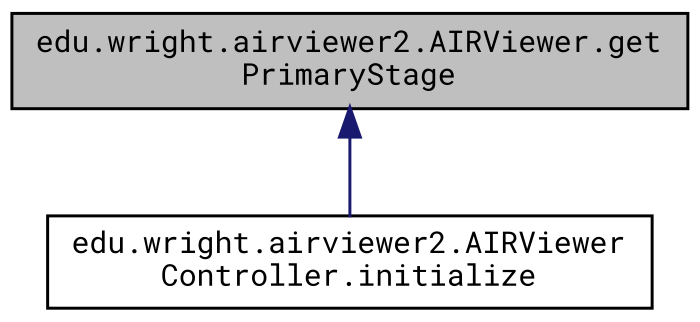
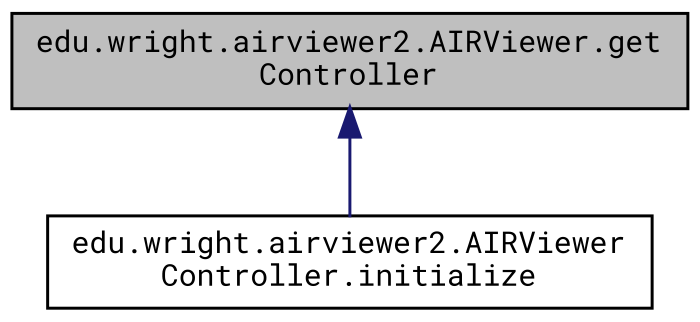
node "edu.wright.airviewer2.AIRViewer.get PrimaryStage": label "edu.wright.airviewer2.AIRViewer.get PrimaryStage" -> "edu.wright.airviewer2.AIRViewer.get Controller"
